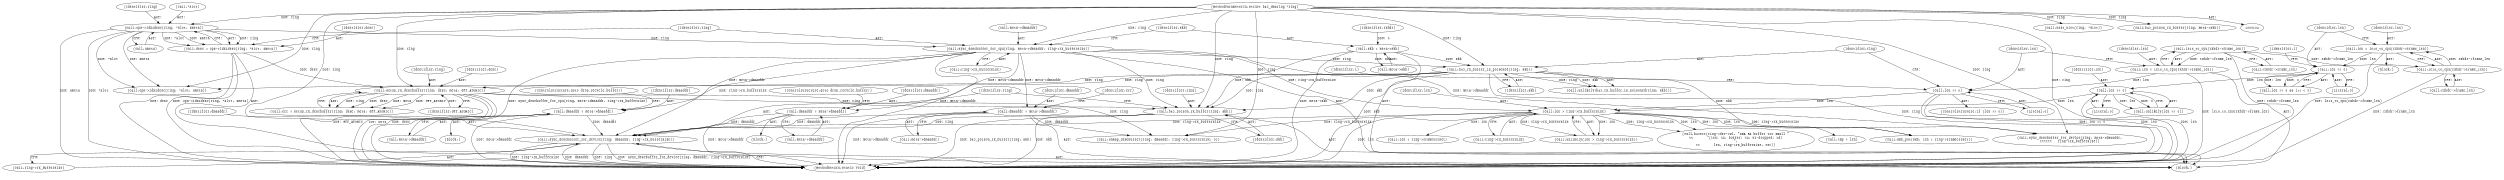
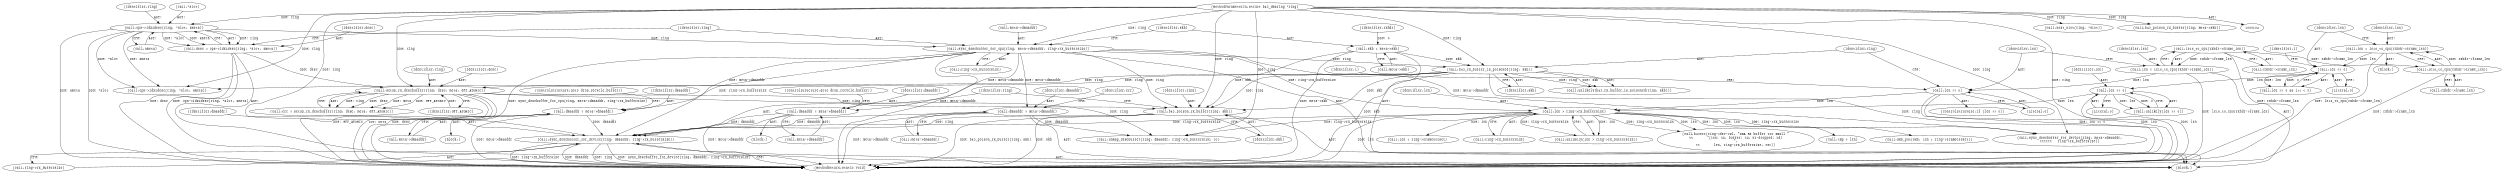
edge "(Call,skb = meta->skb)" -> "(Call,meta->skb)": label "DDG: skb" -> "CFG: "
edge "(Call,b43_rx_buffer_is_poisoned(ring, skb))" -> "(Call,skb_put(skb, len + ring->frameoffset))": removed, label "DDG: skb"
